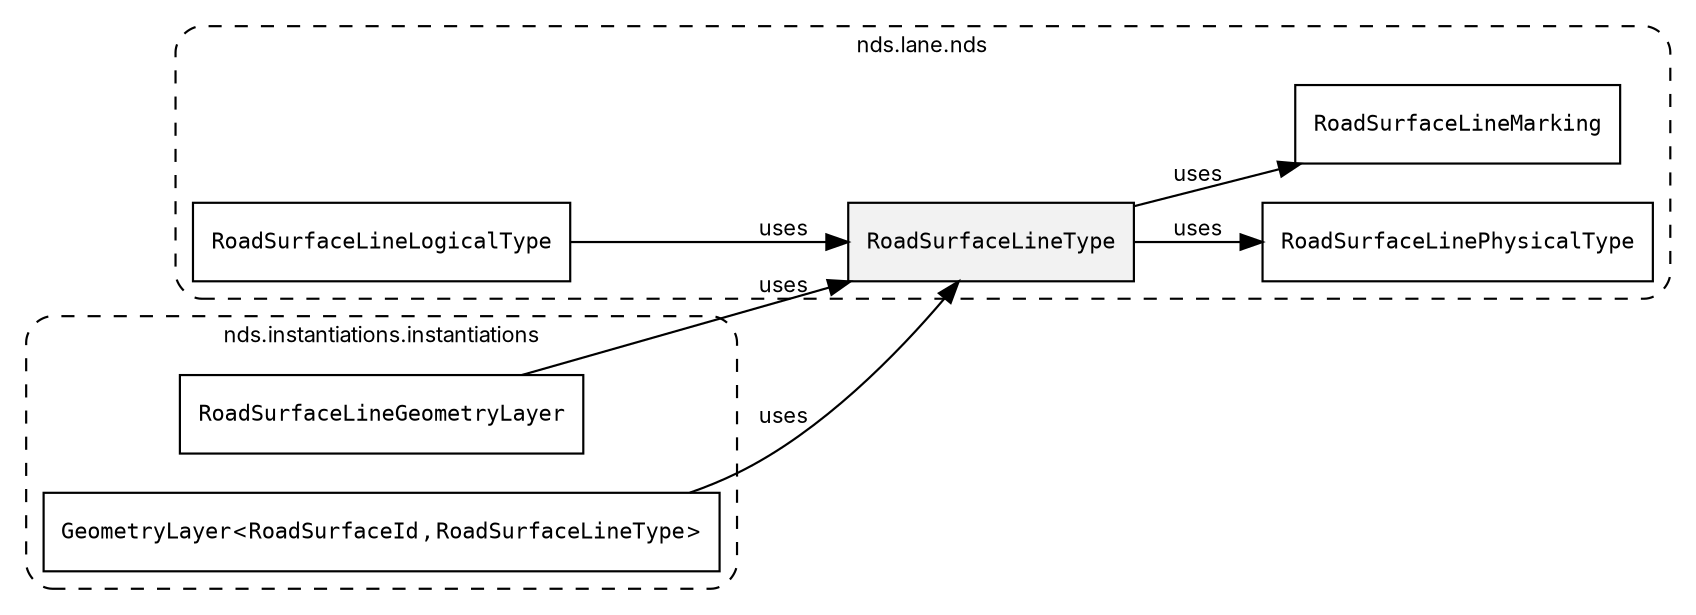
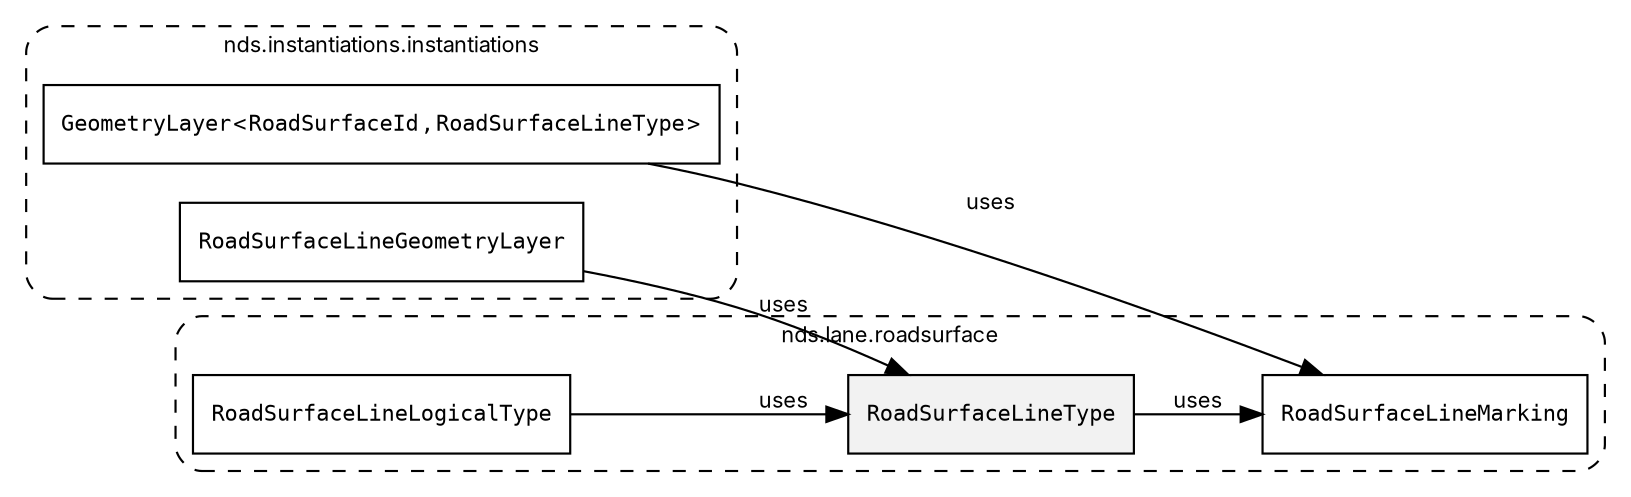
cluster "nds.lane.nds": label "nds.lane.nds" -> "nds.lane.roadsurface"
node "RoadSurfaceLinePhysicalType": removed
edge "GeometryLayer" -> "RoadSurfaceLineType": now "GeometryLayer" -> "RoadSurfaceLineMarking"
